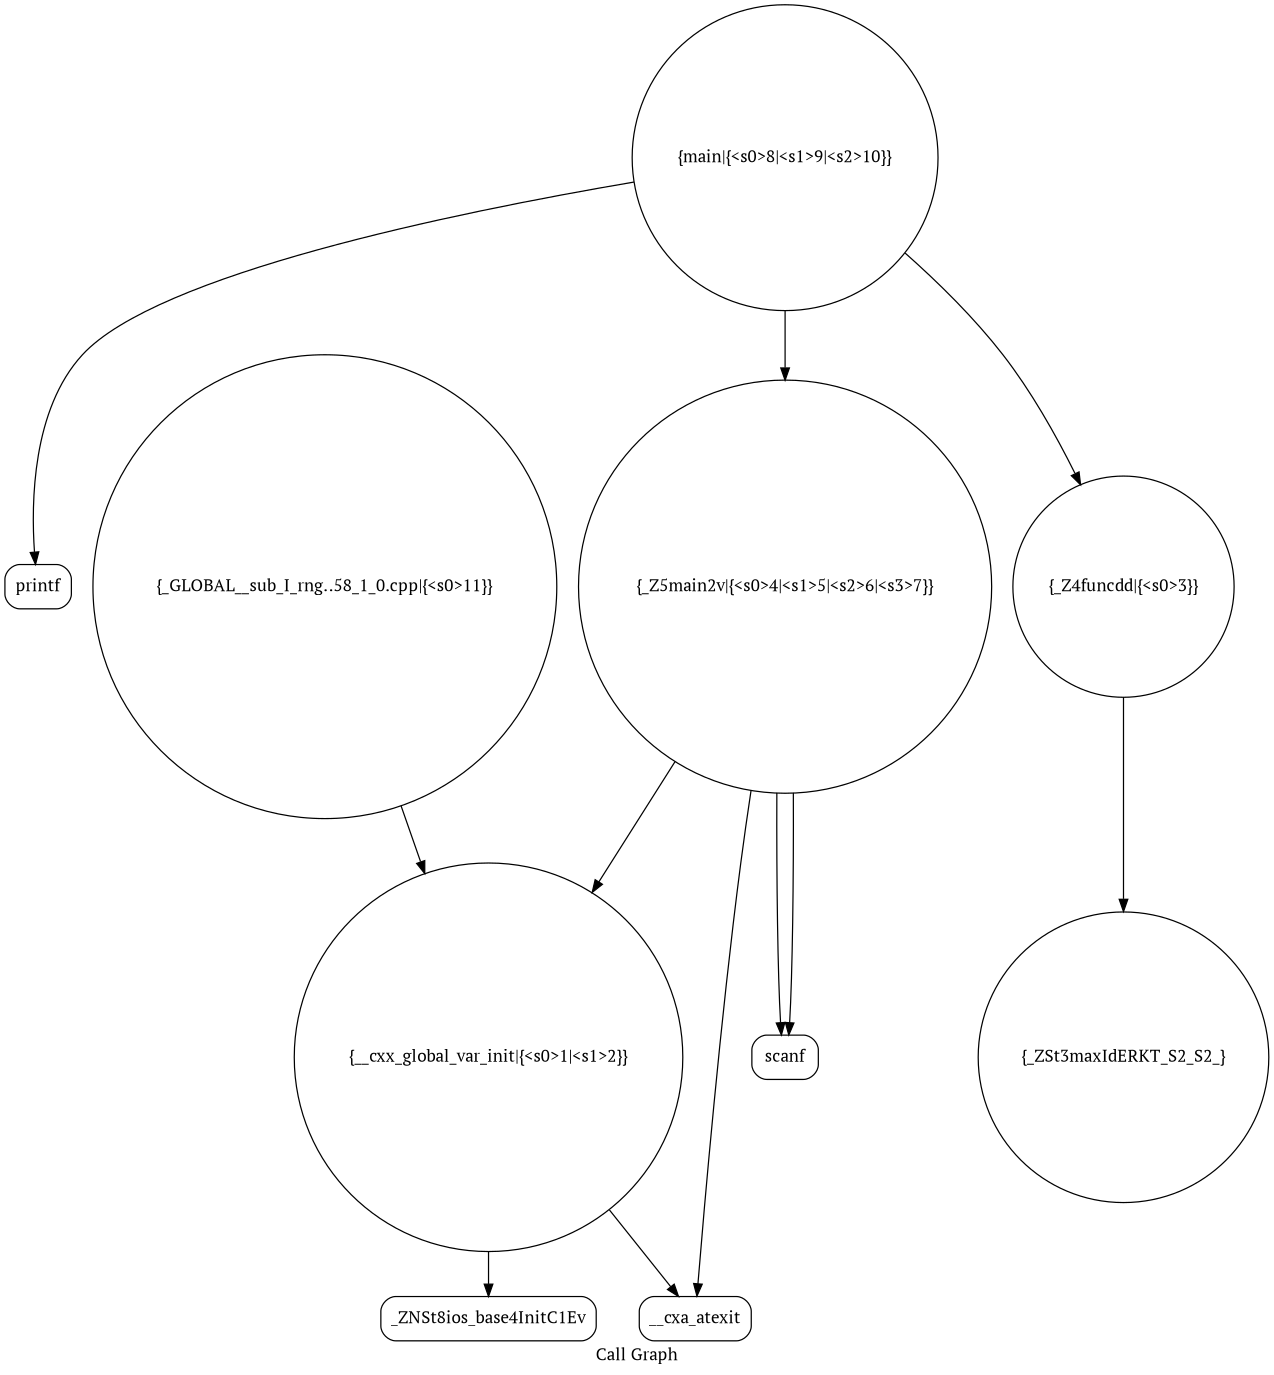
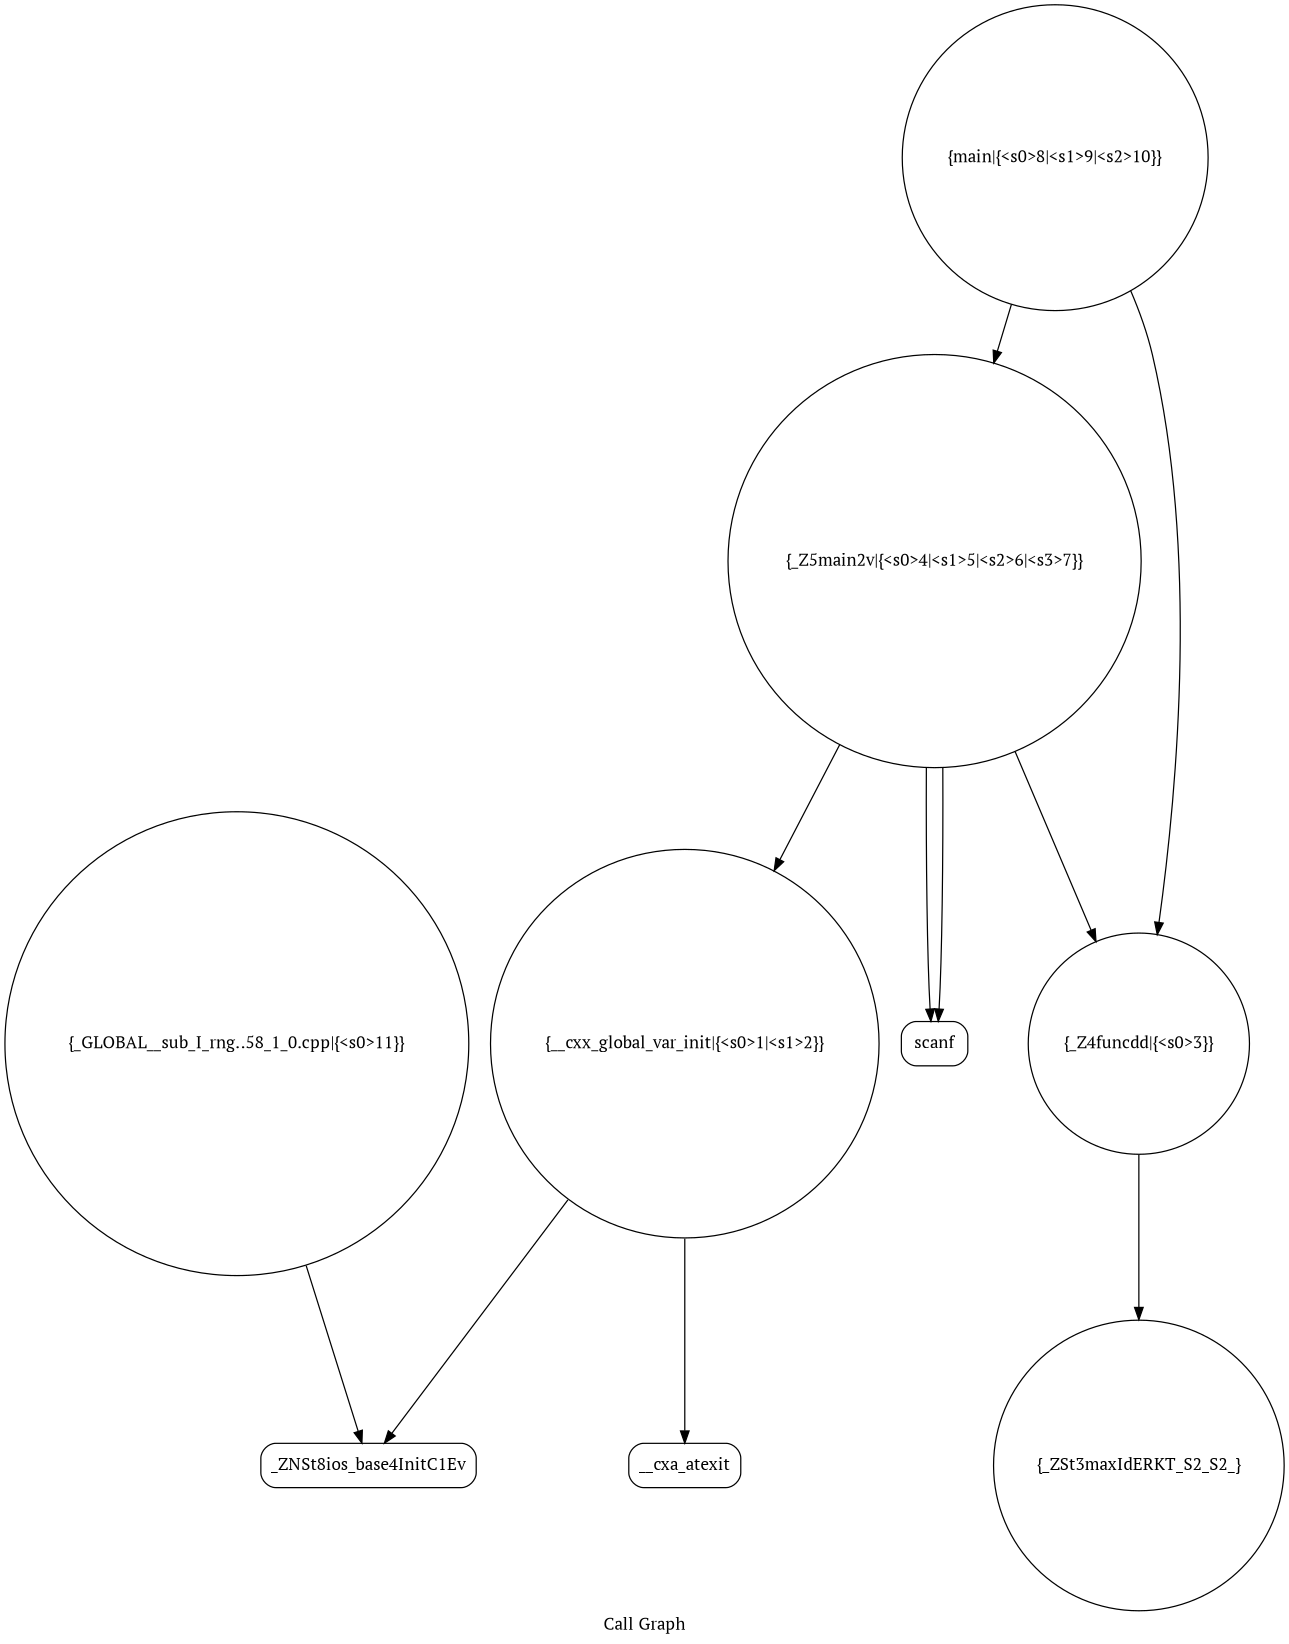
node "printf": removed
edge "{_GLOBAL__sub_I_rng..58_1_0.cpp|{<s0>11}}" -> "{__cxx_global_var_init|{<s0>1|<s1>2}}": now "{_GLOBAL__sub_I_rng..58_1_0.cpp|{<s0>11}}" -> "_ZNSt8ios_base4InitC1Ev"
edge "{_Z5main2v|{<s0>4|<s1>5|<s2>6|<s3>7}}" -> "__cxa_atexit": now "{_Z5main2v|{<s0>4|<s1>5|<s2>6|<s3>7}}" -> "{_Z4funcdd|{<s0>3}}"
